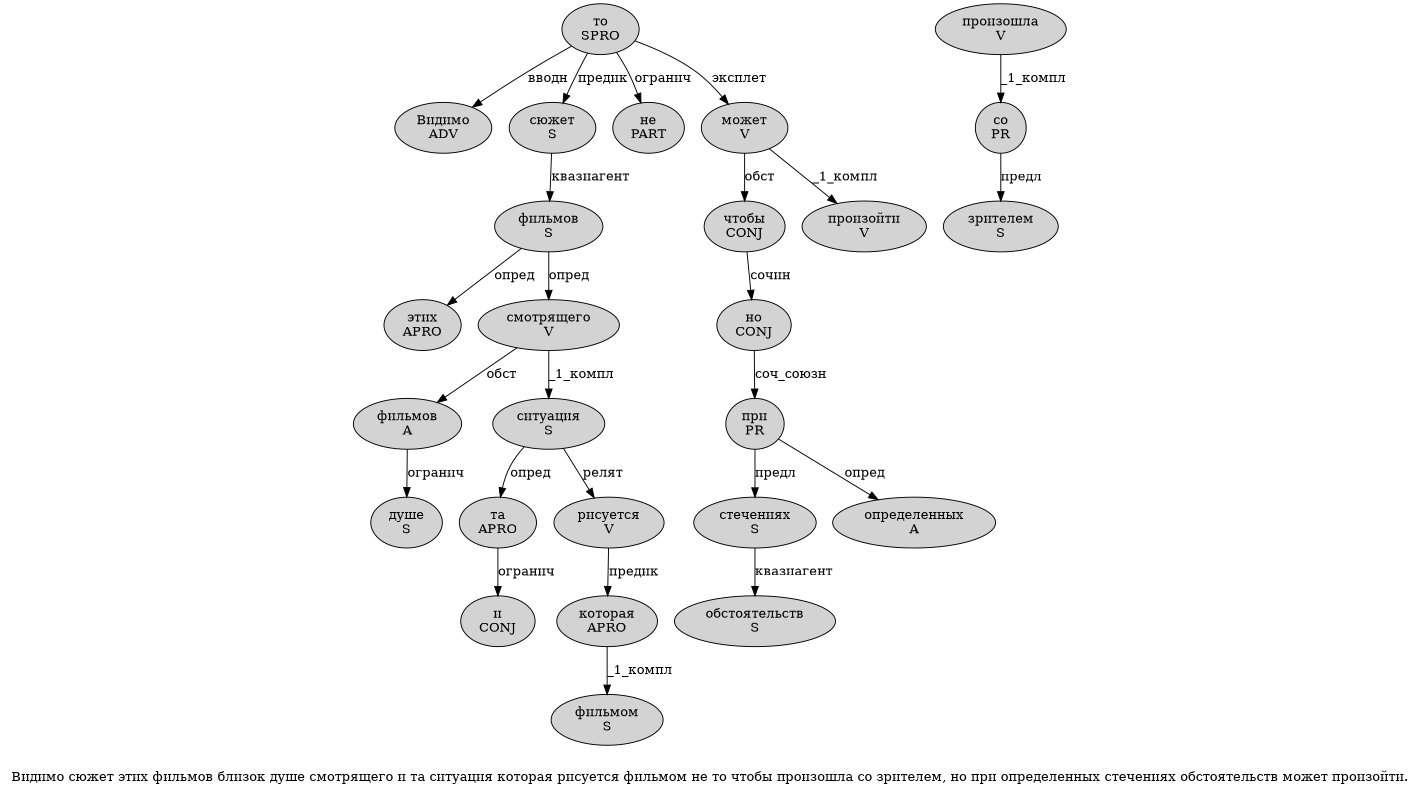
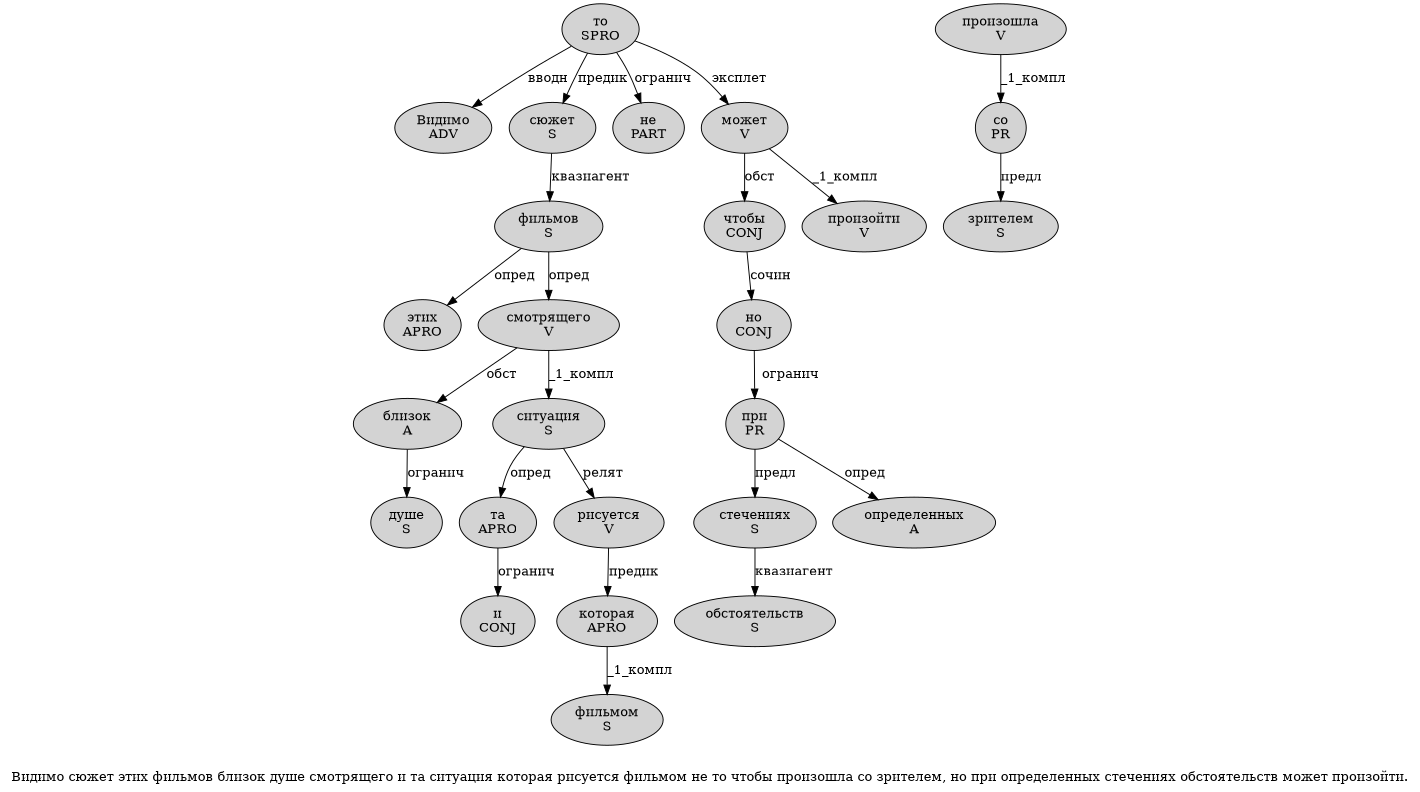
edge "но CONJ" -> "при PR": label "соч_союзн" -> "огранич"
node "фильмов A": label "фильмов A" -> "близок A"
